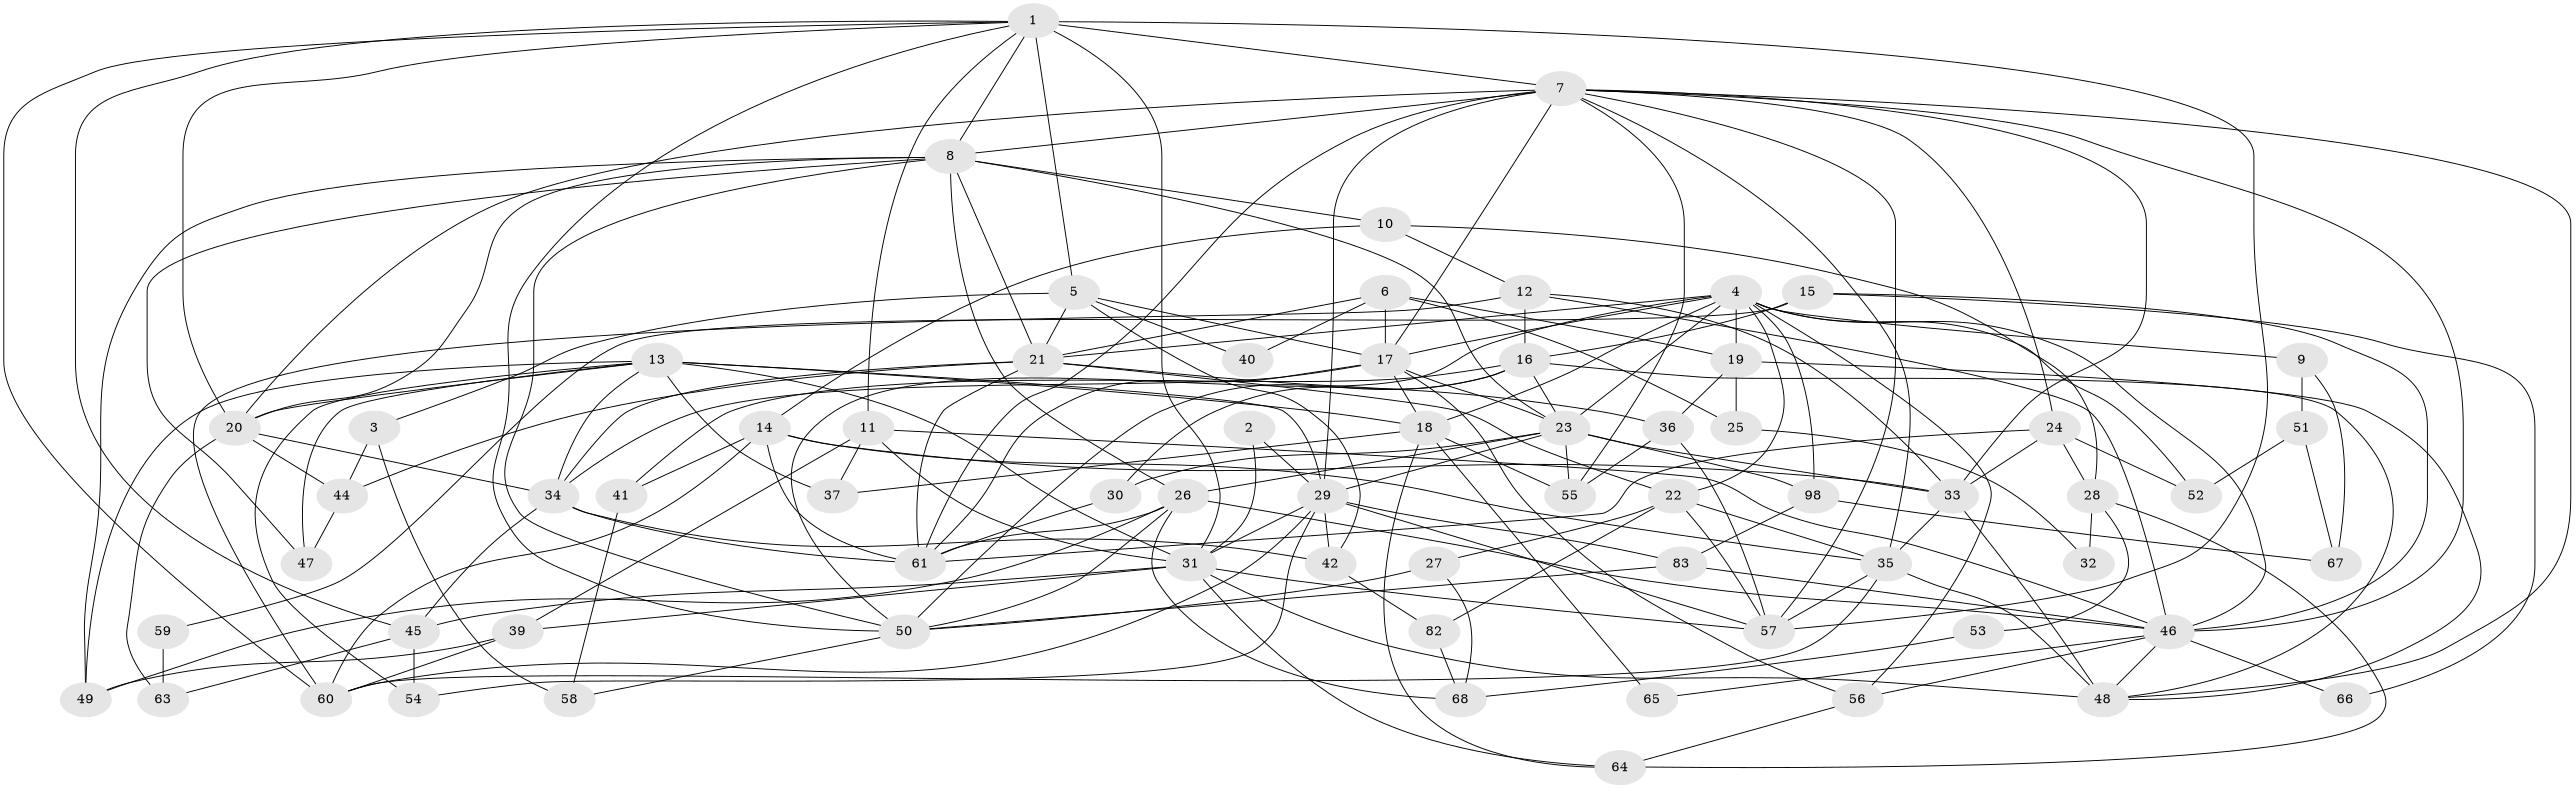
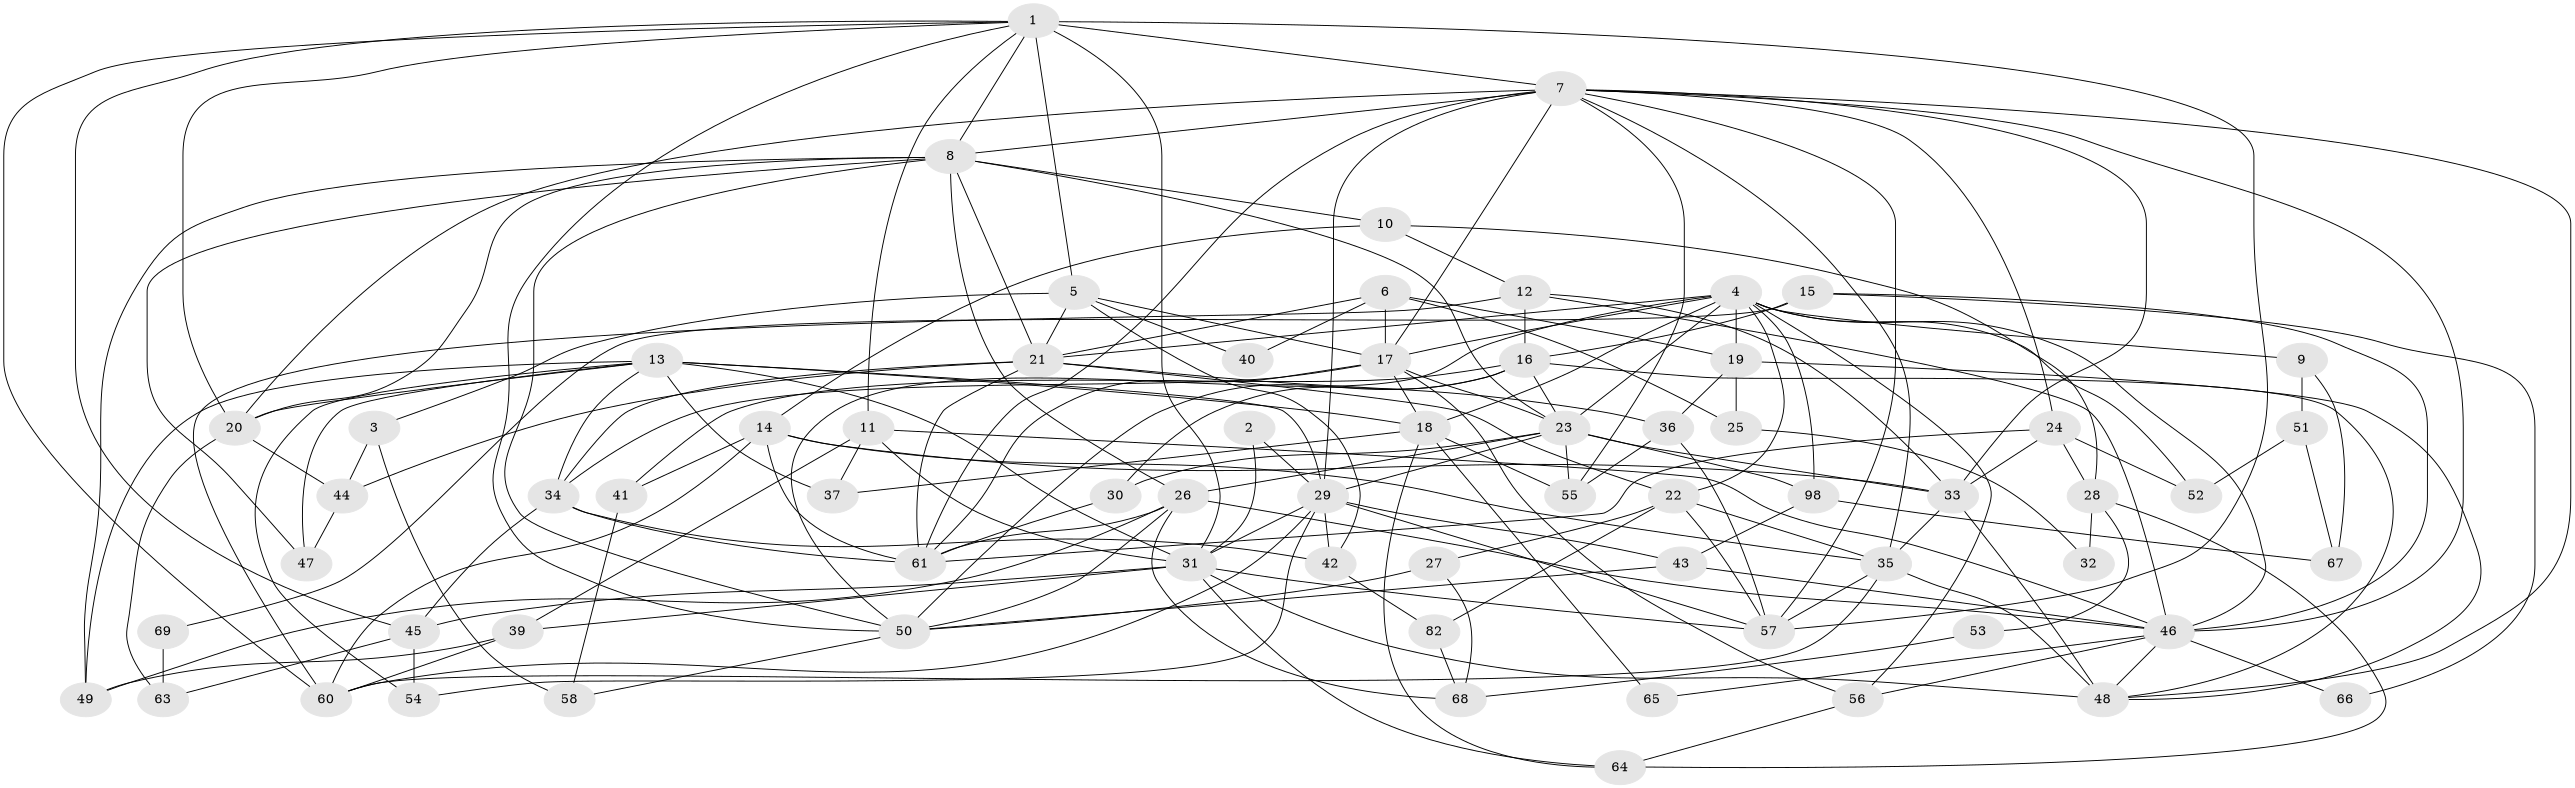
edge "20" -- "34": removed
node "83": label "83" -> "43"
node "59": label "59" -> "69"
